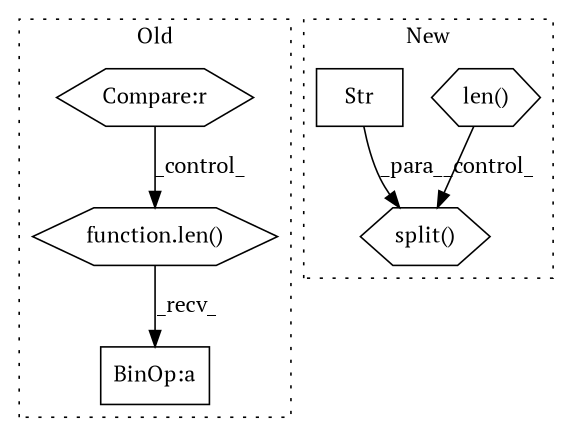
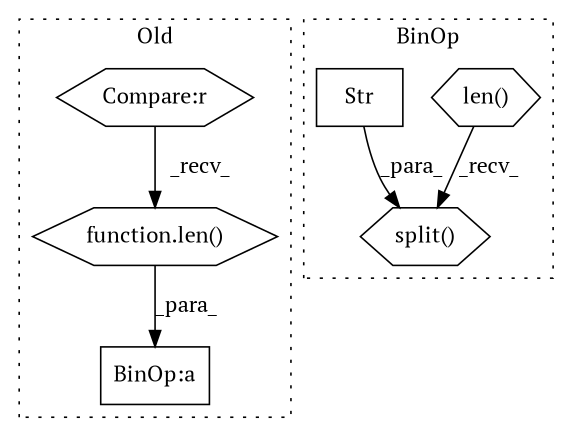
cluster "New": label "New" -> "BinOp"
edge "Compare:r" -> "function.len()": label "_control_" -> "_recv_"
edge "len()" -> "split()": label "_control_" -> "_recv_"
edge "function.len()" -> "BinOp:a": label "_recv_" -> "_para_"
